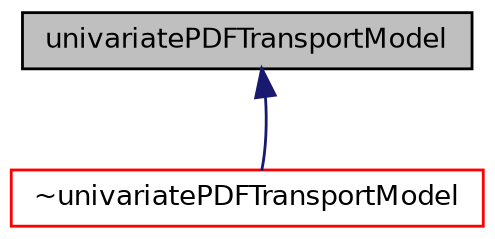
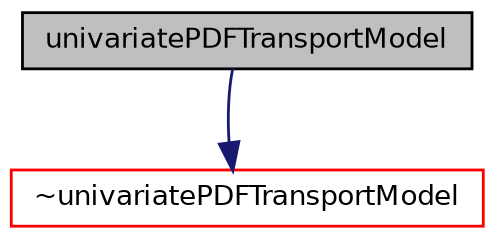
edge "~univariatePDFTransportModel" -> "univariatePDFTransportModel": reversed
